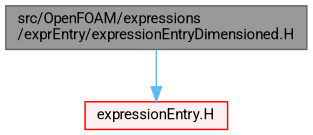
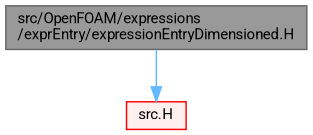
node "expressionEntry.H": label "expressionEntry.H" -> "src.H"
